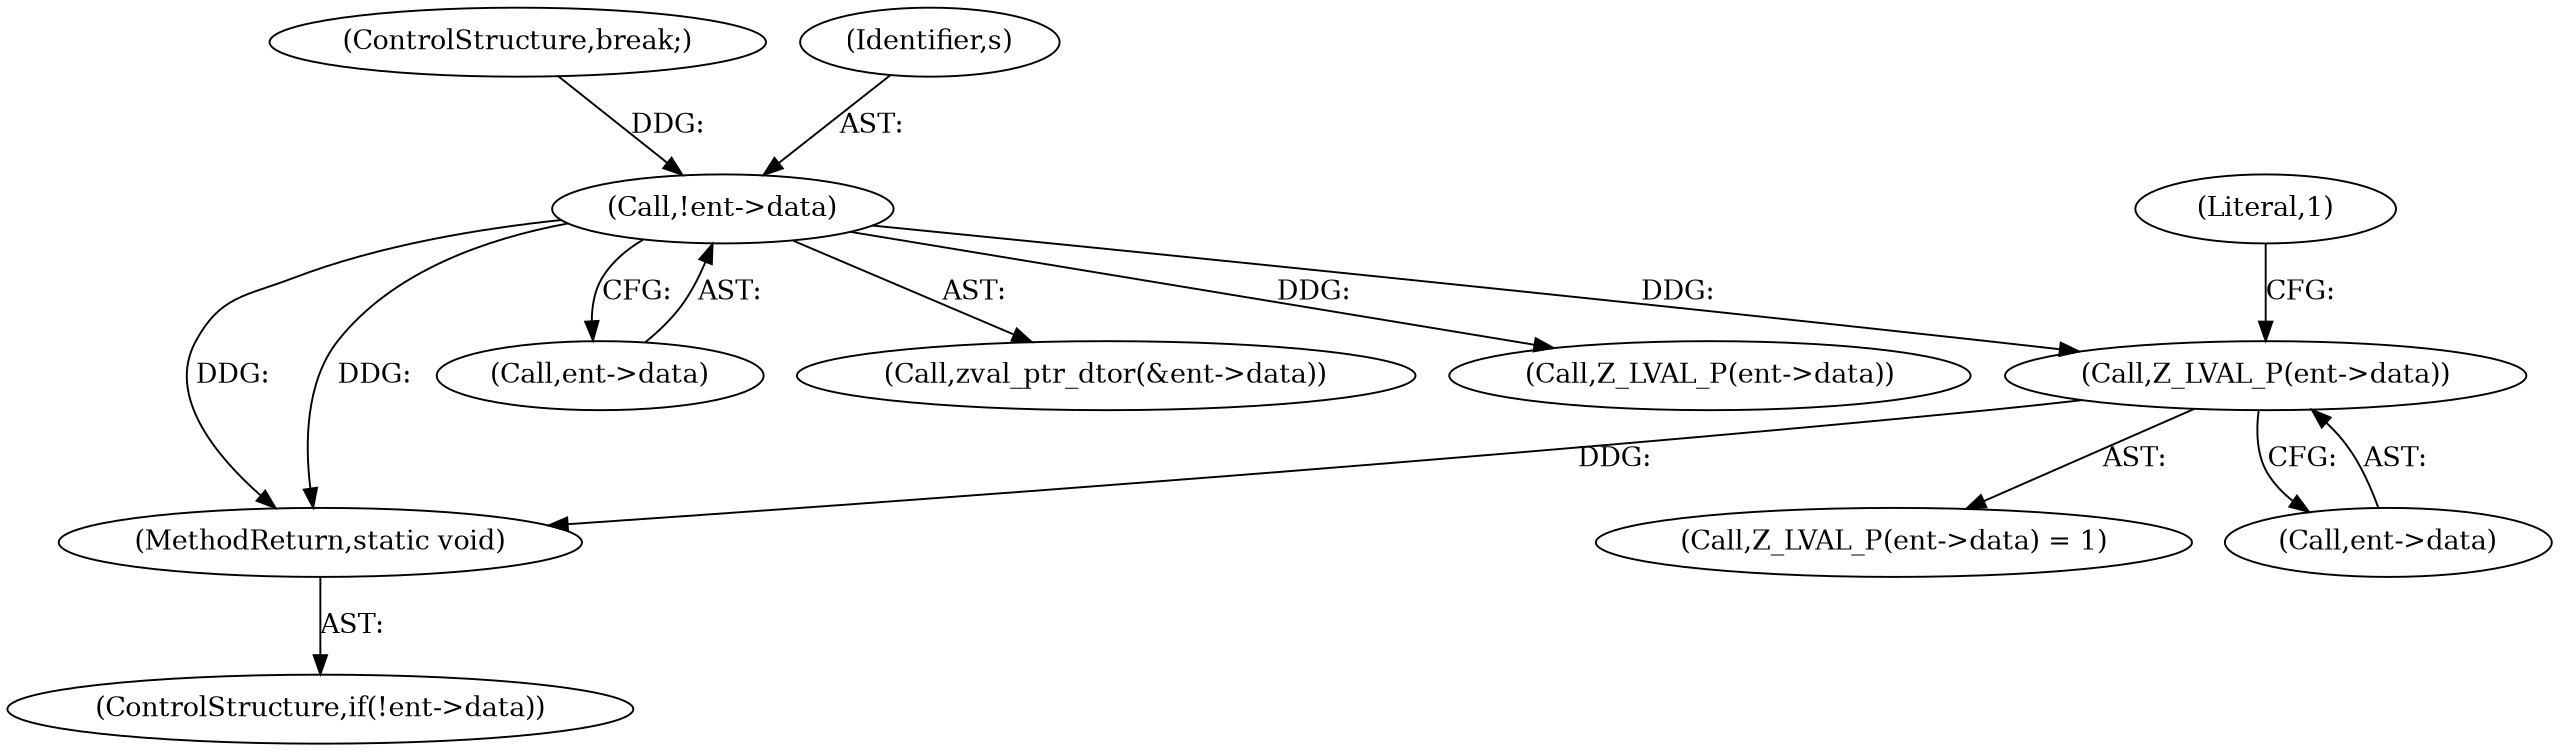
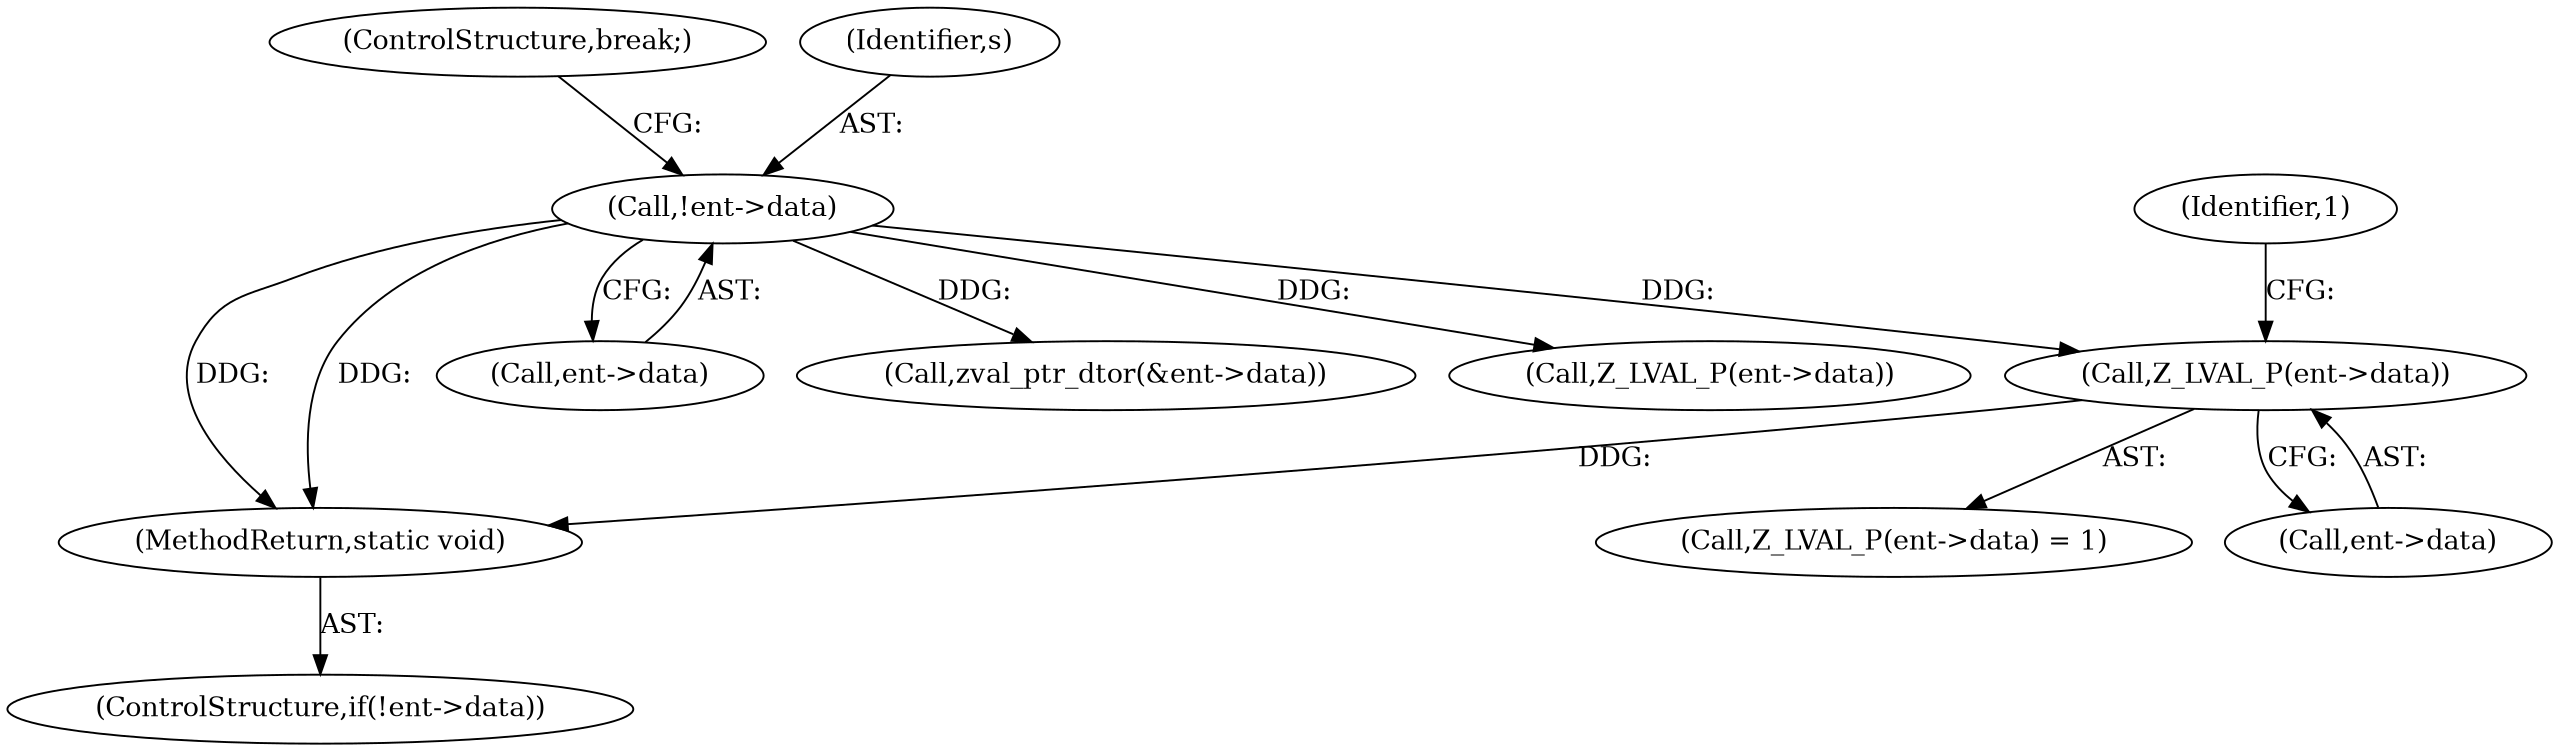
edge "(ControlStructure,break;)" -> "(Call,!ent->data)": label "DDG: " -> "CFG: "
node "(Literal,1)": label "(Literal,1)" -> "(Identifier,1)"
edge "(Call,!ent->data)" -> "(Call,zval_ptr_dtor(&ent->data))": label "AST: " -> "DDG: "
